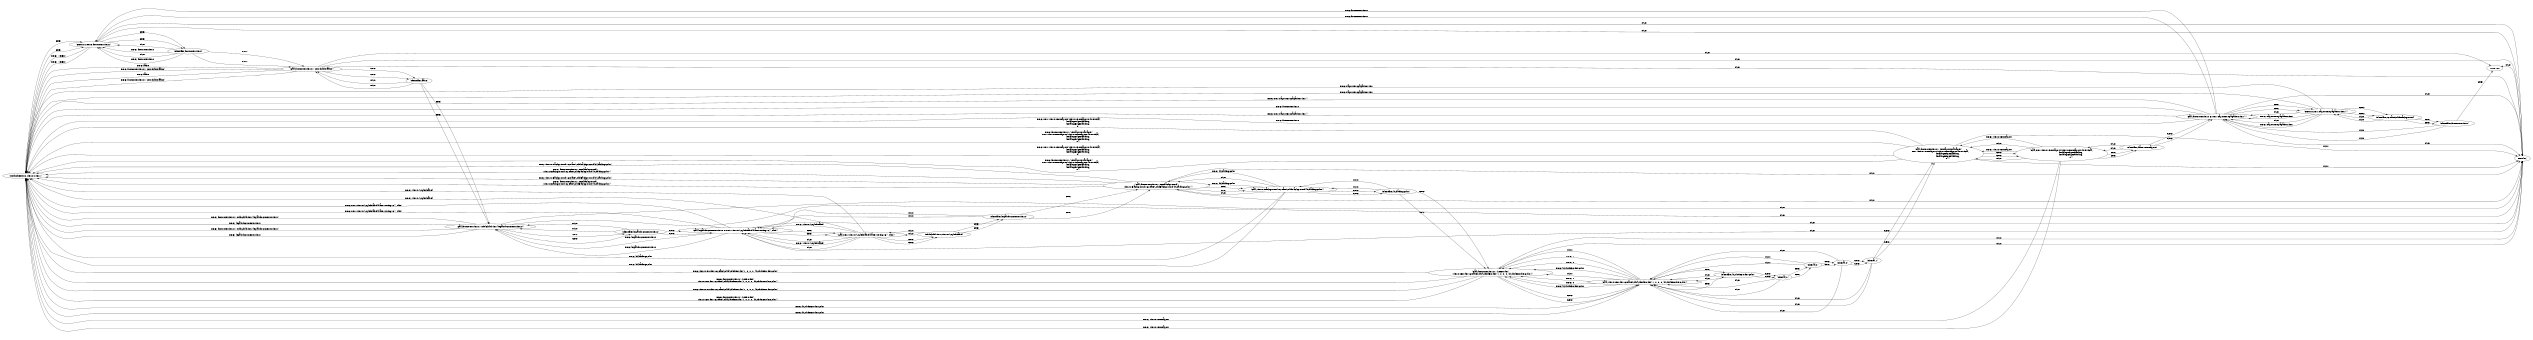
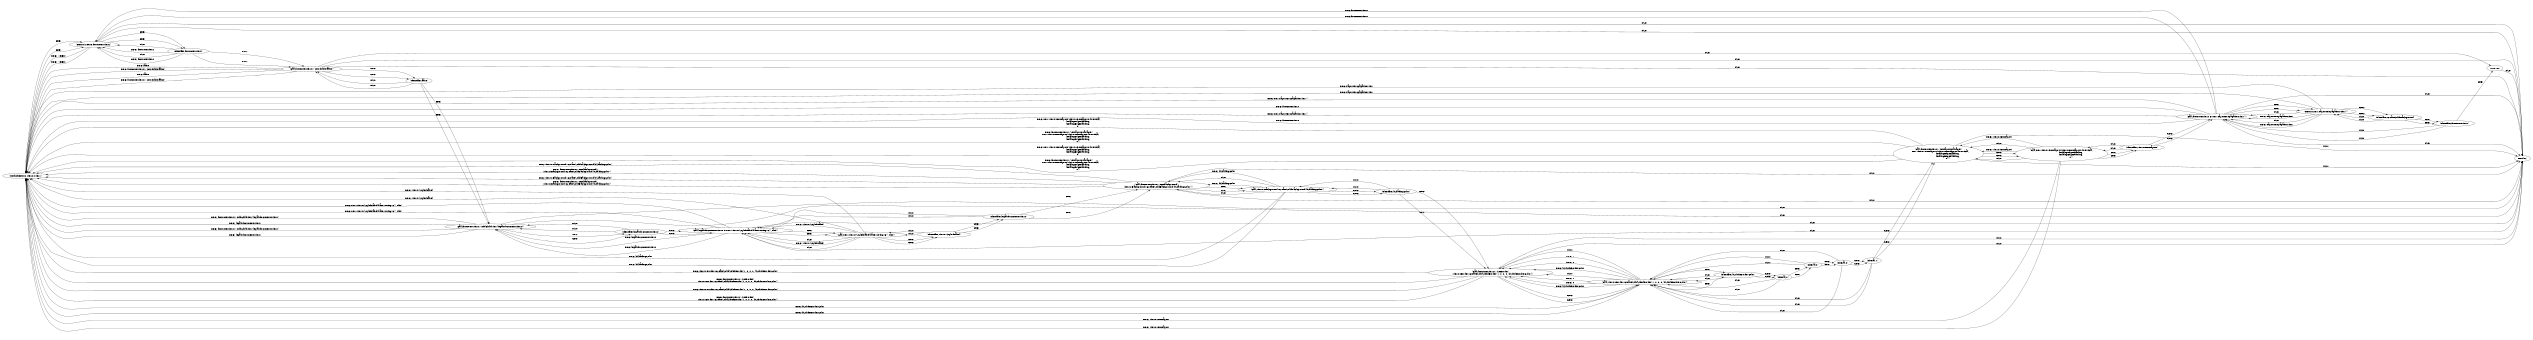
edge "(Border,)" -> "1000100": reversed
node "(Identifier,base::BoxLayout)": label "(Identifier,base::BoxLayout)" -> "(Identifier,views::BoxLayout)"
node "(AddChildView,views::StyledLabel)": label "(AddChildView,views::StyledLabel)" -> "(Identifier,views::StyledLabel)"
